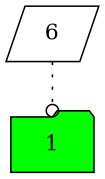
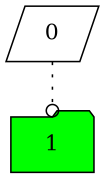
node "6": label "6" -> "0"
